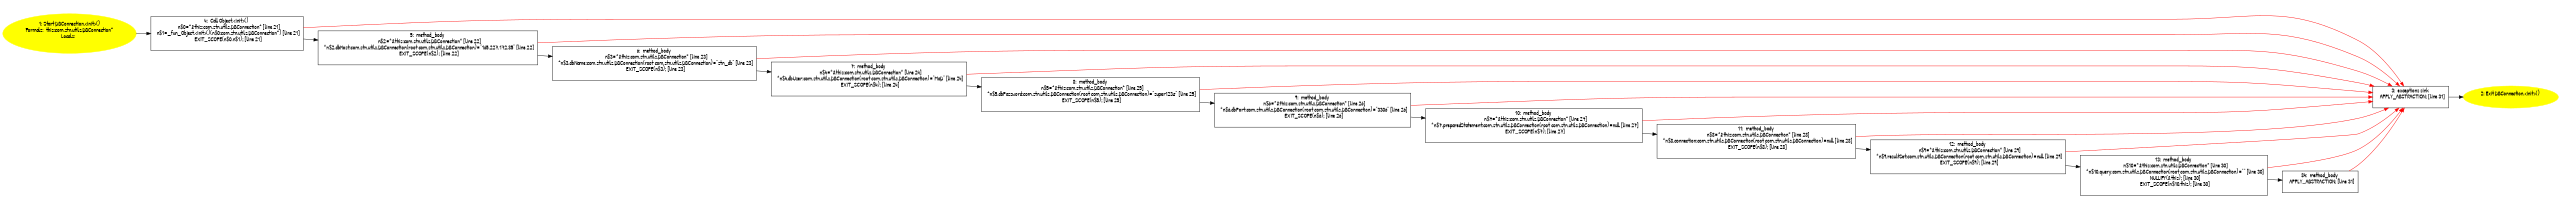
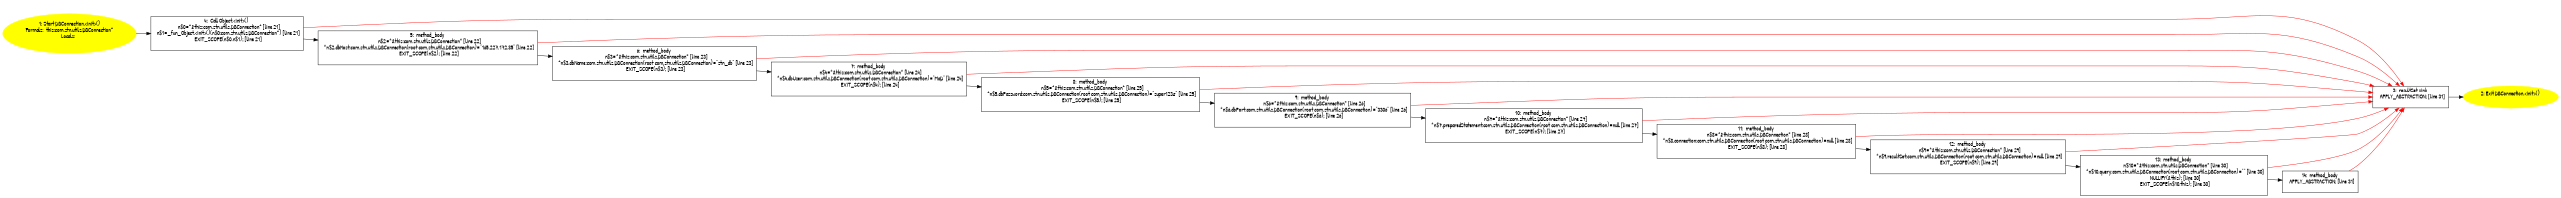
node "3:  exceptions sink APPLY_ABSTRACTION; [line 31]": label "3:  exceptions sink APPLY_ABSTRACTION; [line 31]" -> "3:  resultSet sink APPLY_ABSTRACTION; [line 31]"
node "84:  method_body APPLY_ABSTRACTION; [line 31]": label "84:  method_body APPLY_ABSTRACTION; [line 31]" -> "14:  method_body APPLY_ABSTRACTION; [line 31]"
